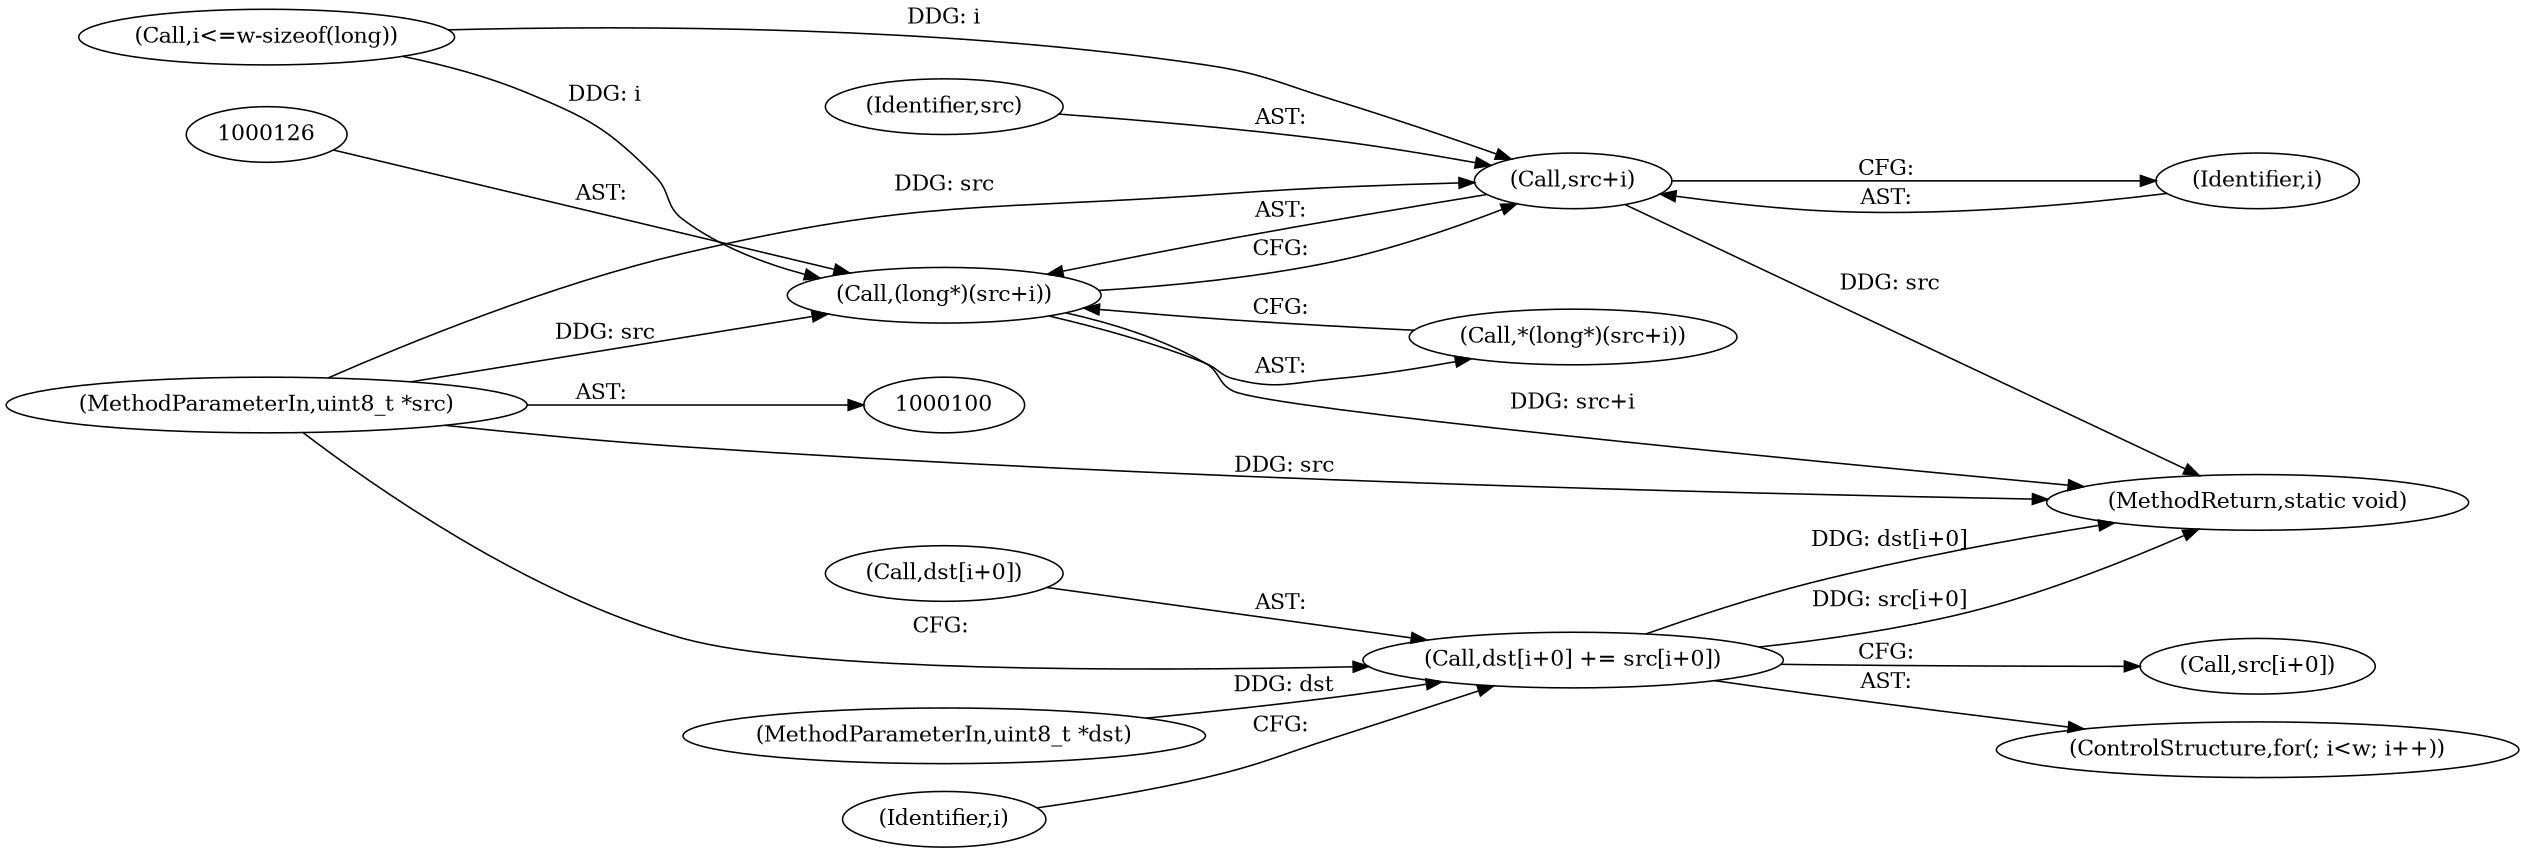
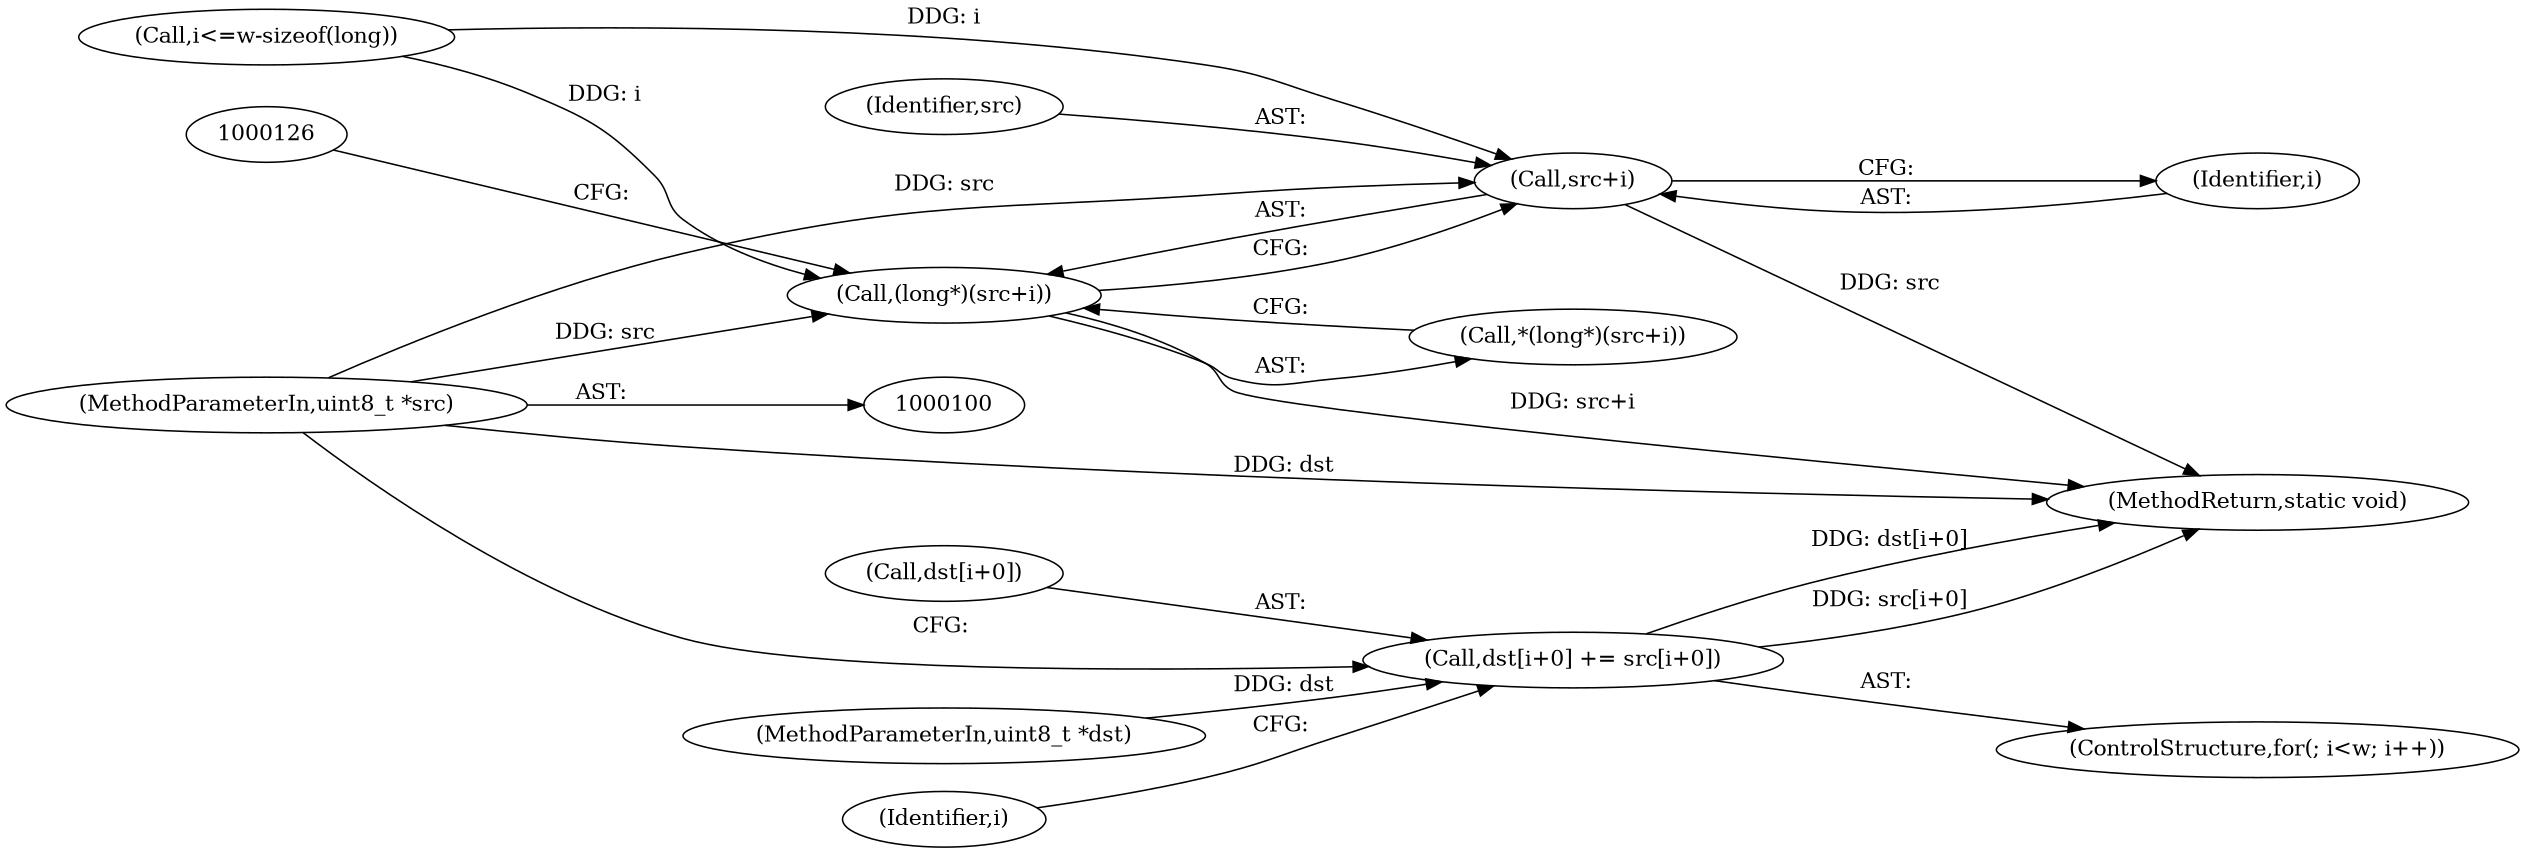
edge "1000126" -> "(Call,(long*)(src+i))": label "AST: " -> "CFG: "
edge "(MethodParameterIn,uint8_t *src)" -> "(MethodReturn,static void)": label "DDG: src" -> "DDG: dst"
node "(Call,src[i+0])": removed
